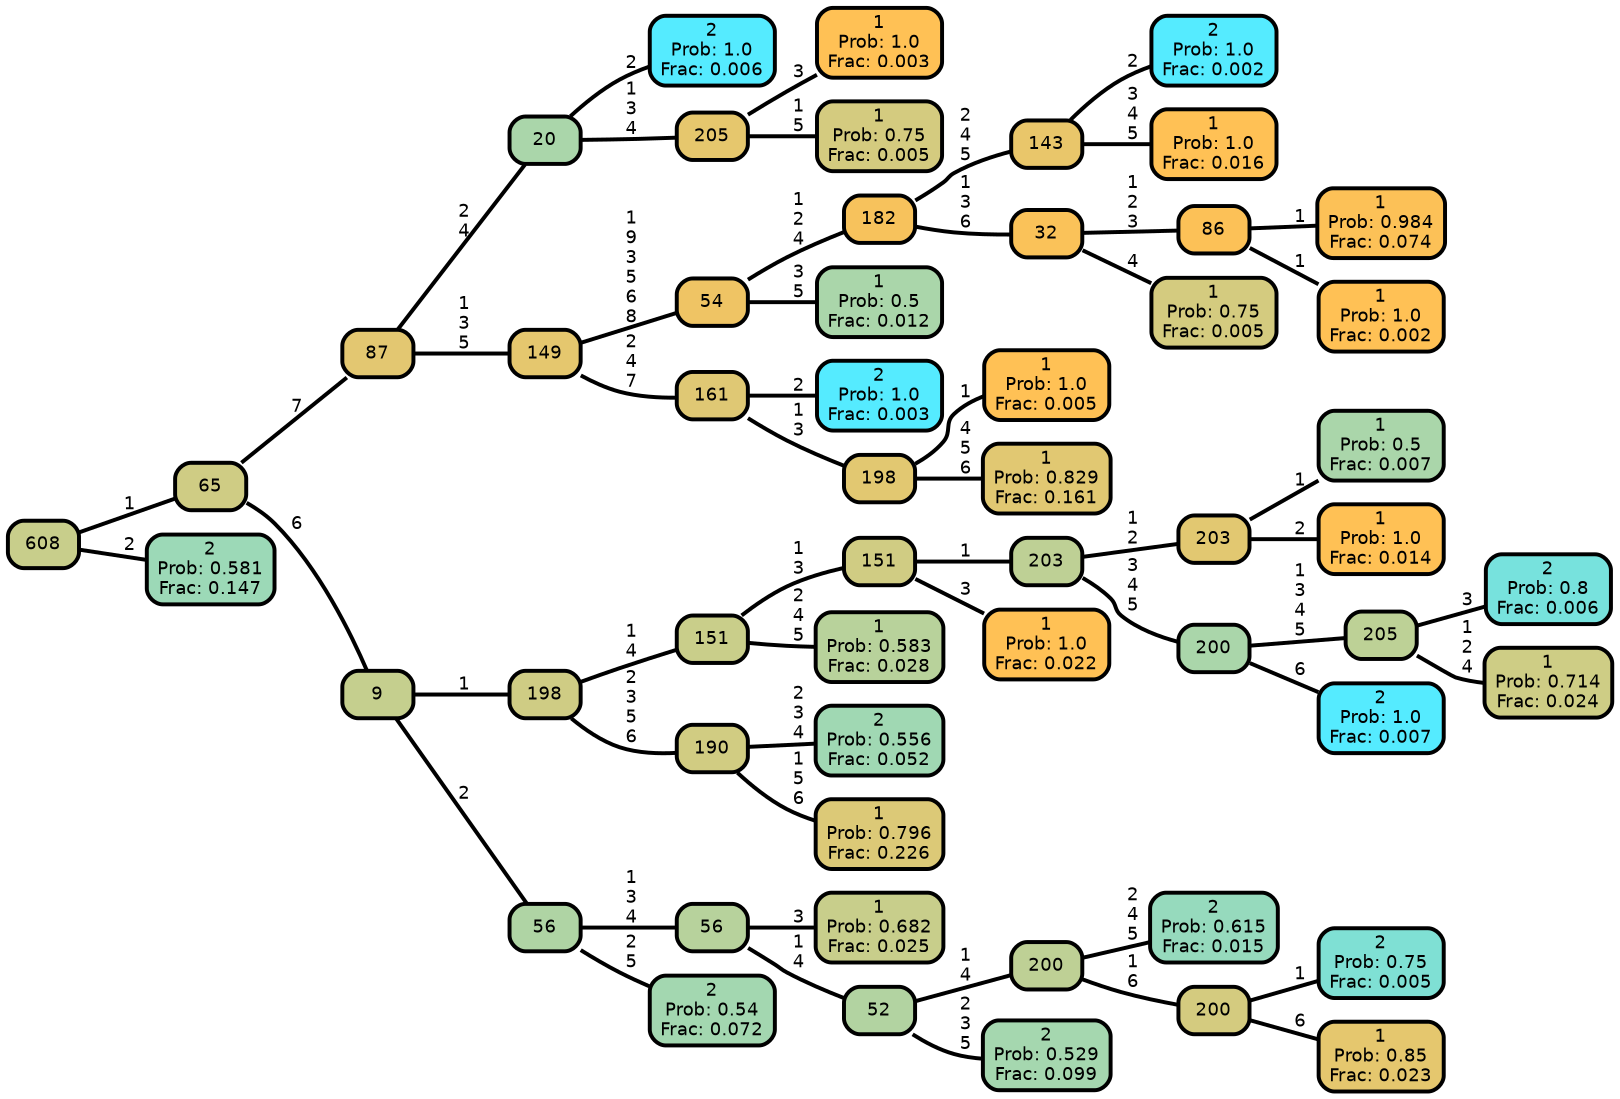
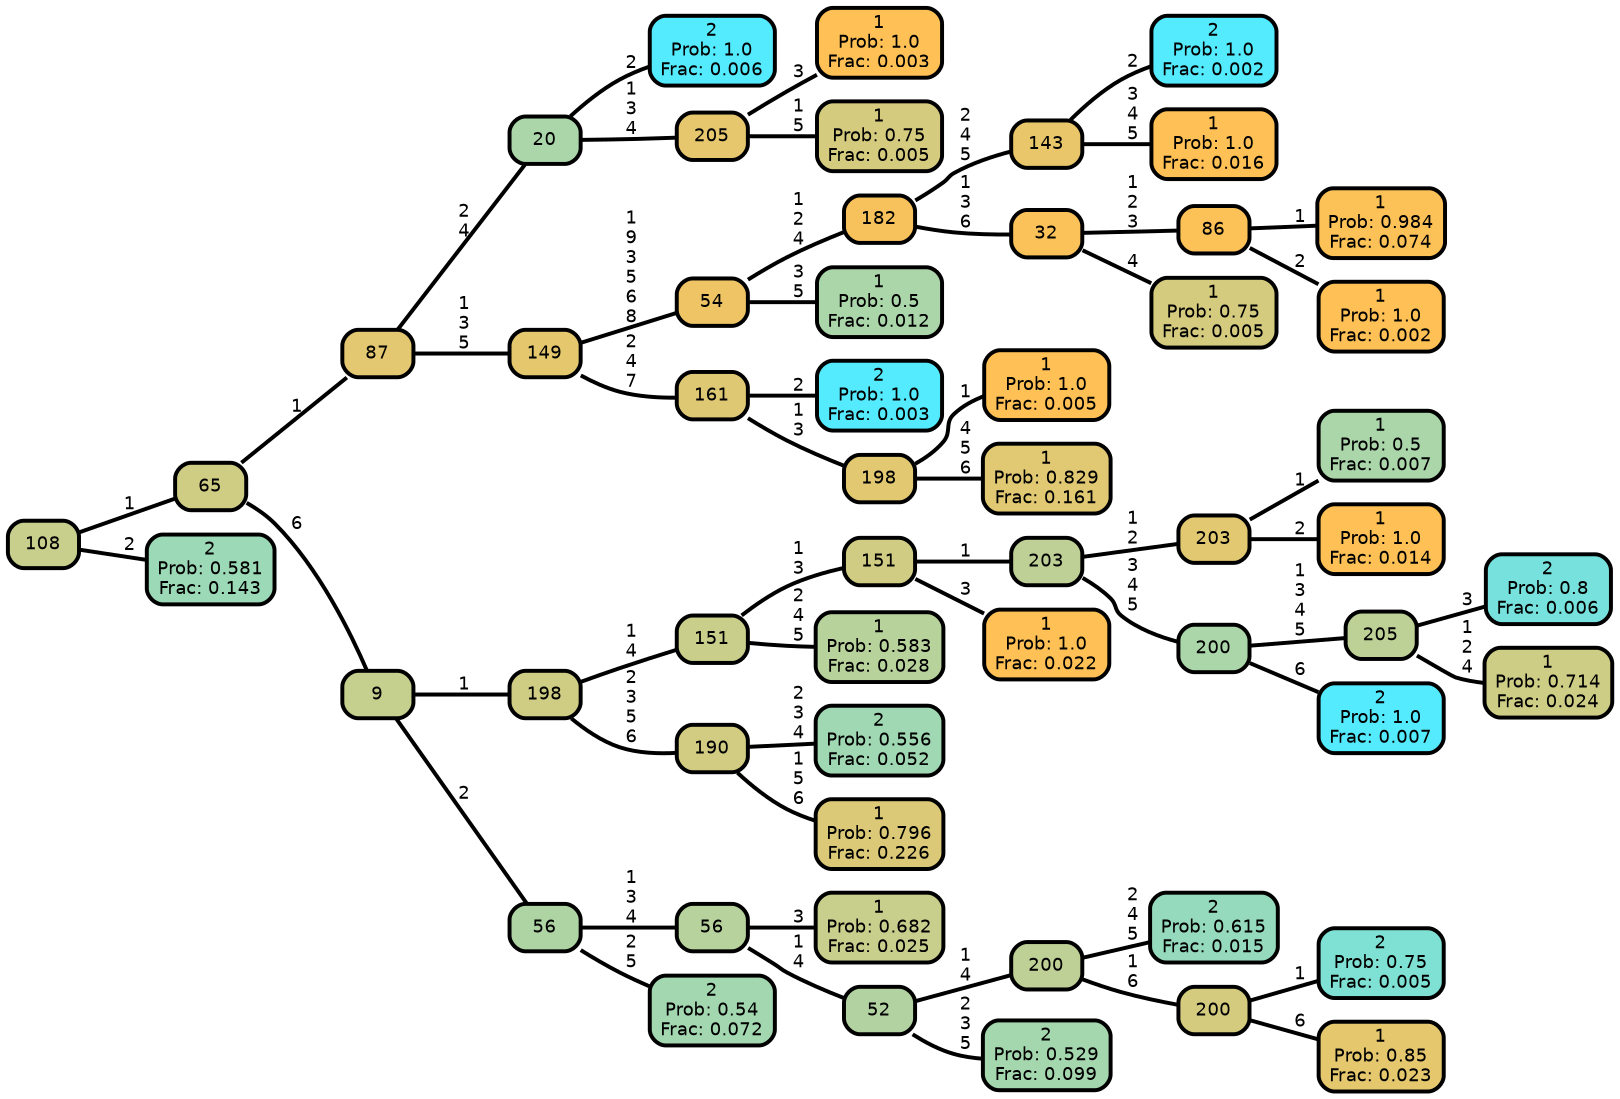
edge "86" -- "1 Prob: 1.0 Frac: 0.002": label " 1" -> " 2"
edge "87" -- "65": label " 7" -> " 1"
node "608": label "608" -> "108"
node "2 Prob: 0.581 Frac: 0.147": label "2 Prob: 0.581 Frac: 0.147" -> "2 Prob: 0.581 Frac: 0.143"
